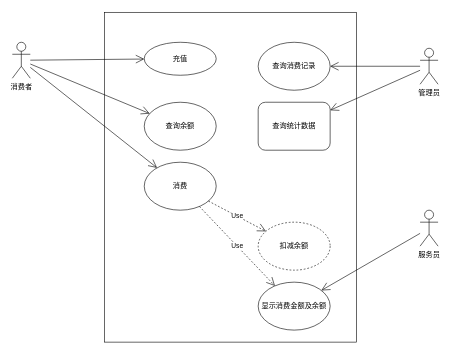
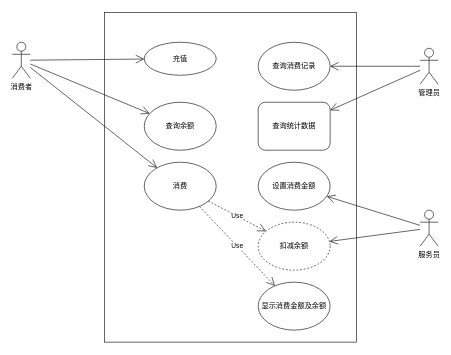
node "设置消费金额": added
edge "服务员" -> "设置消费金额": added
edge "服务员" -> "扣减余额": added
edge "服务员" -> "显示消费金额及余额": removed
